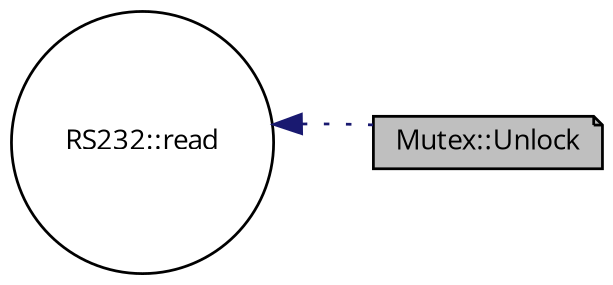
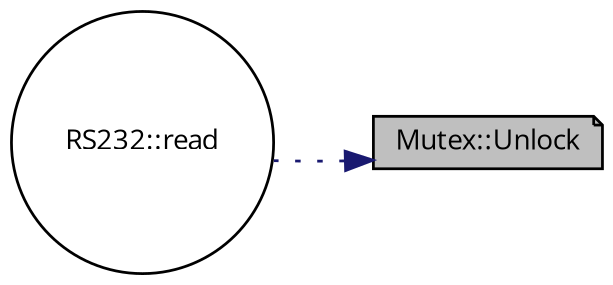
edge "Mutex::Unlock" -> "RS232::read": reversed
